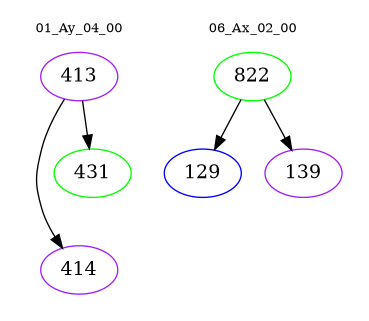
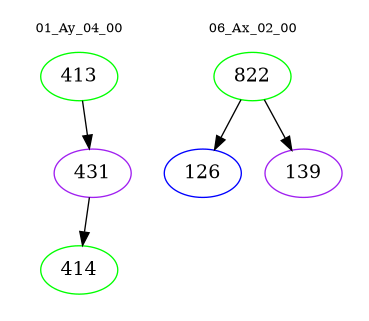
node "413": color purple -> green
edge "413" -> "414": now "431" -> "414"
node "431": color green -> purple
node "129": label "129" -> "126"
node "414": color purple -> green
